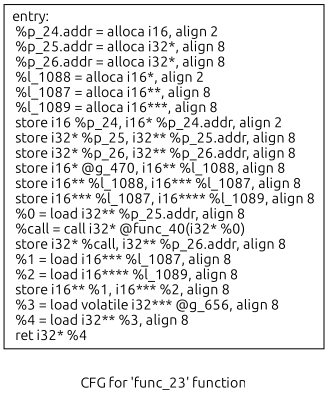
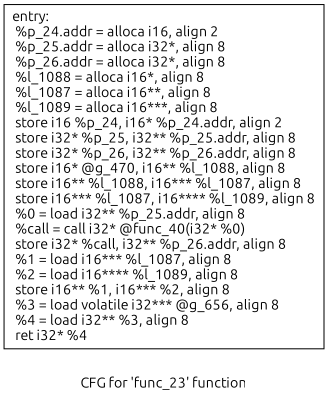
node "entry:": text "%l_1088 = alloca i16*, align 2" -> "%l_1088 = alloca i16*, align 8"
